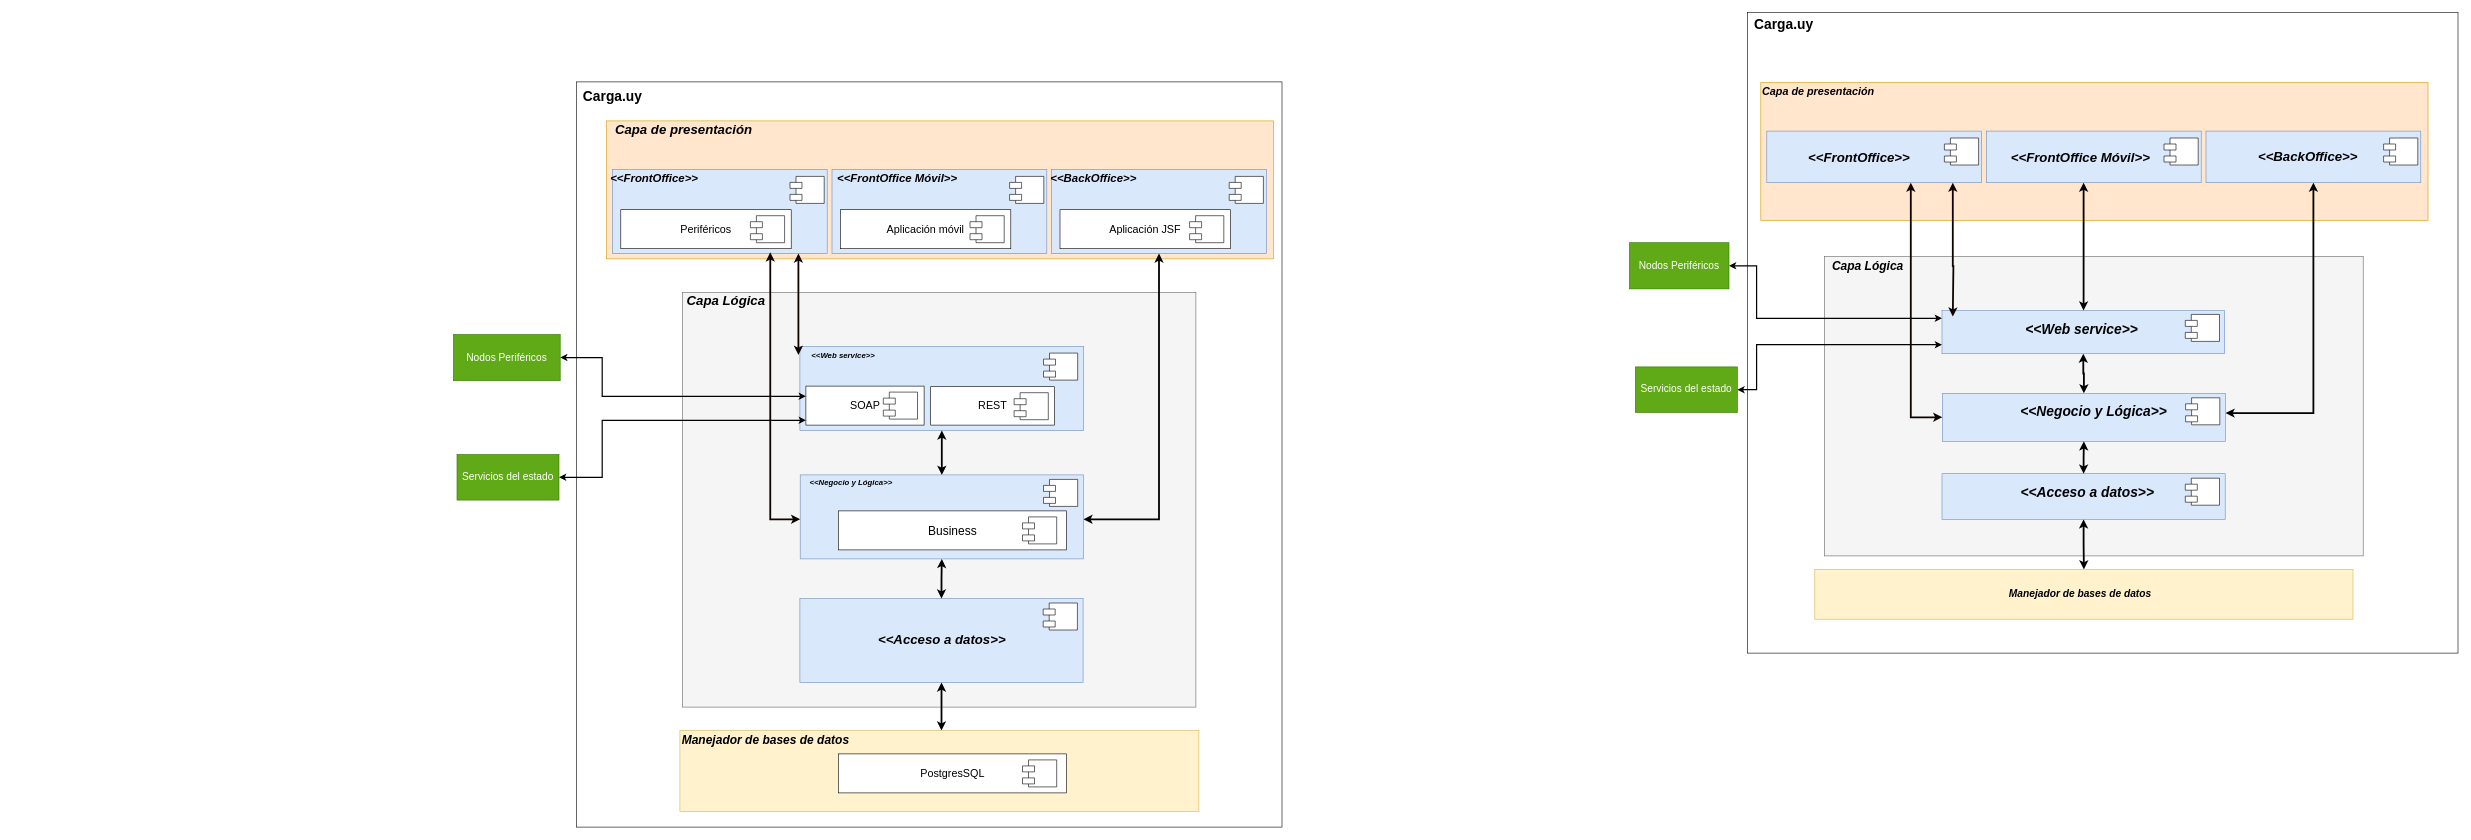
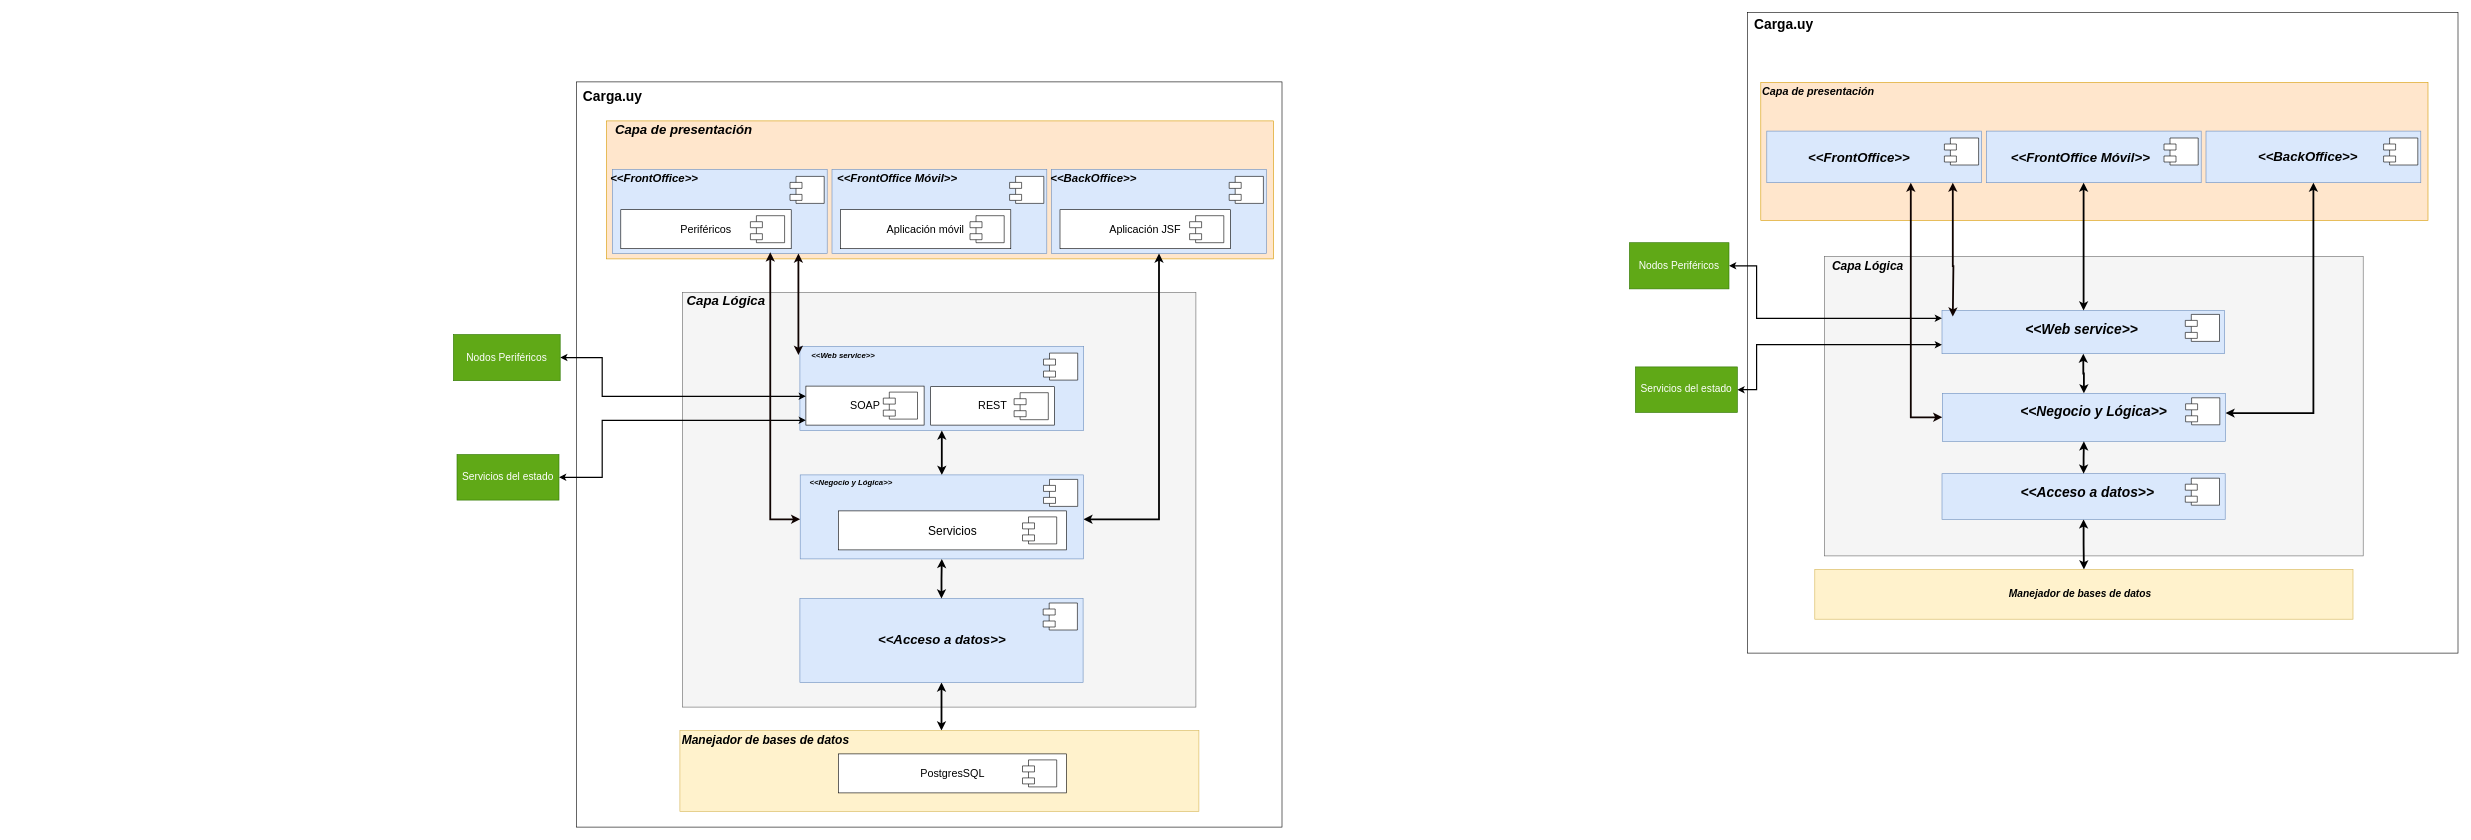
node "Business": label "Business" -> "Servicios"
